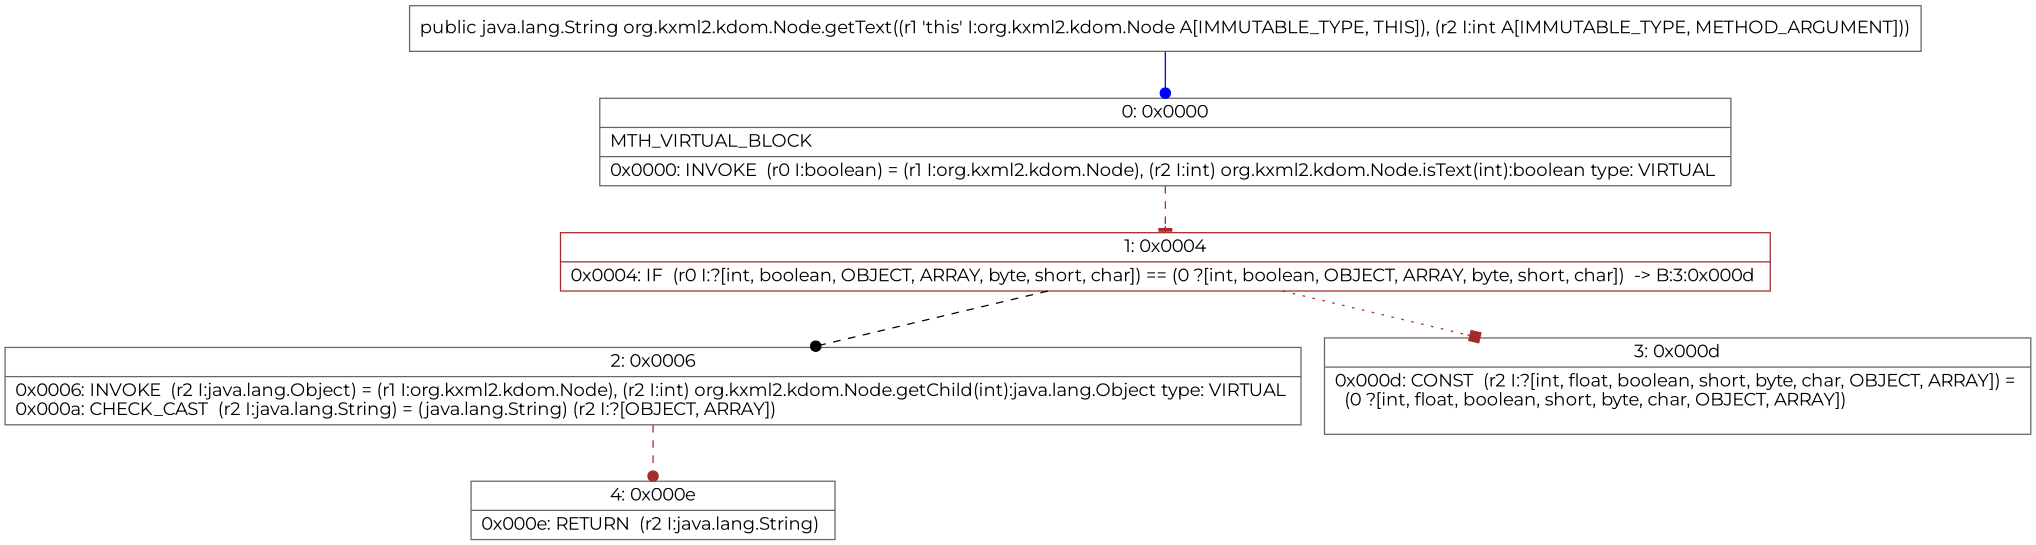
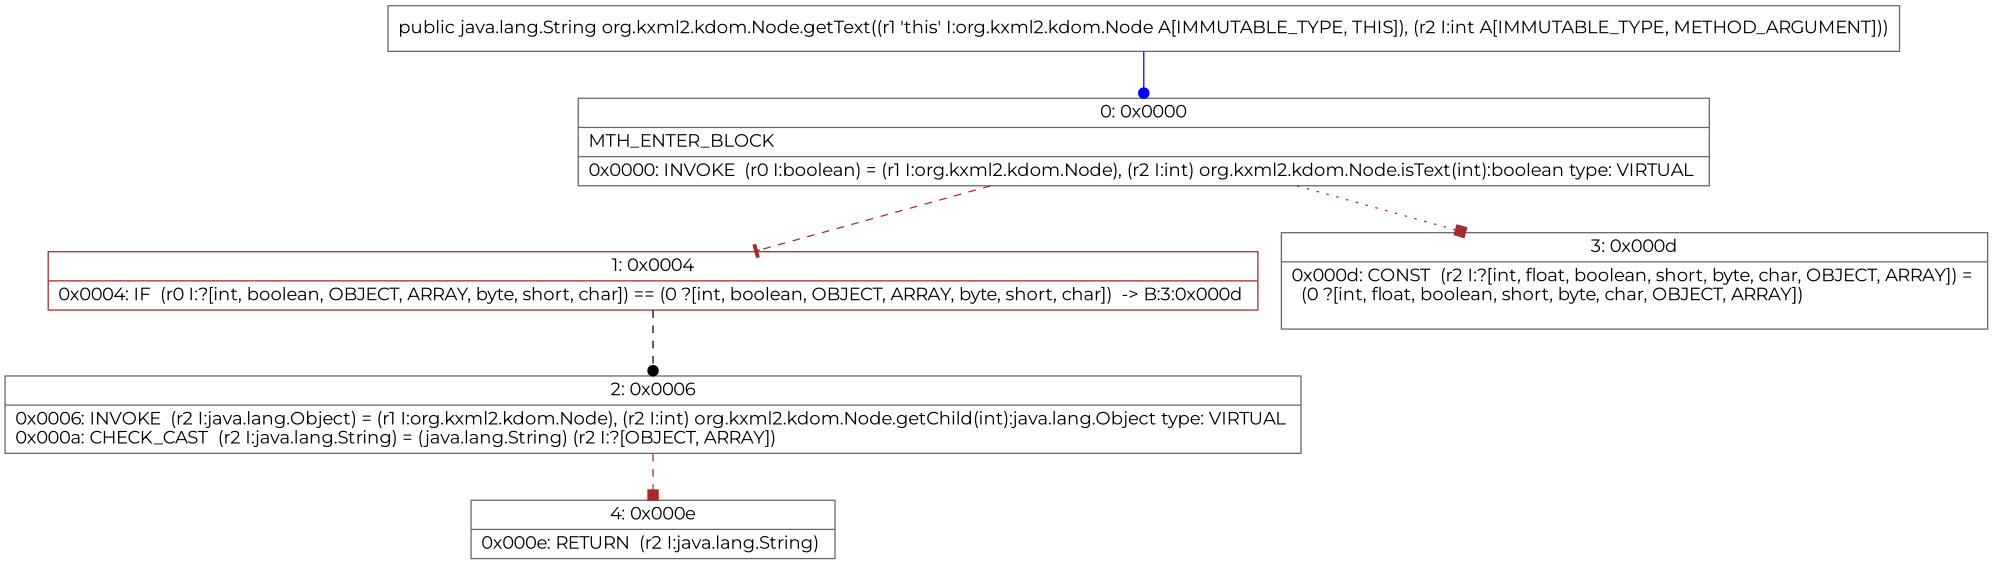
node "0: 0x0000": text "MTH_VIRTUAL_BLOCK" -> "MTH_ENTER_BLOCK"
edge "1: 0x0004" -> "3: 0x000d": now "0: 0x0000" -> "3: 0x000d"
edge "2: 0x0006" -> "4: 0x000e": arrowhead dot -> box
